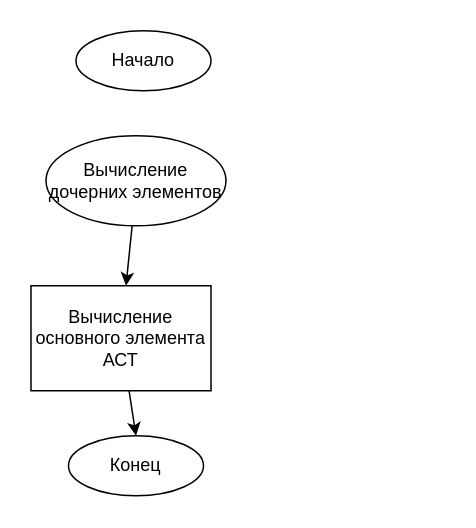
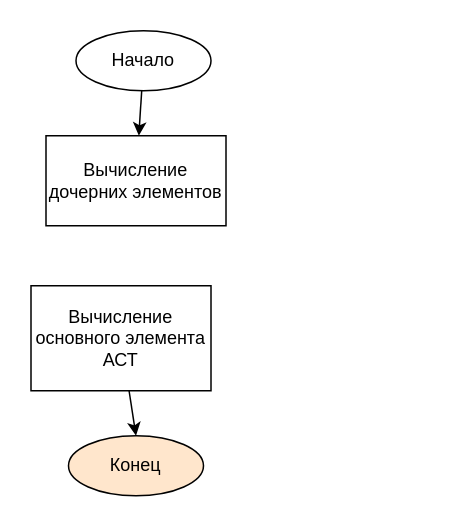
edge "Начало" -> "Вычисление дочерних элементов": added
node "Вычисление дочерних элементов": shape ellipse -> rectangle
edge "Вычисление дочерних элементов" -> "Вычисление основного элемента АСТ": removed
node "Конец": fillcolor #ffffff -> #ffe6cc
